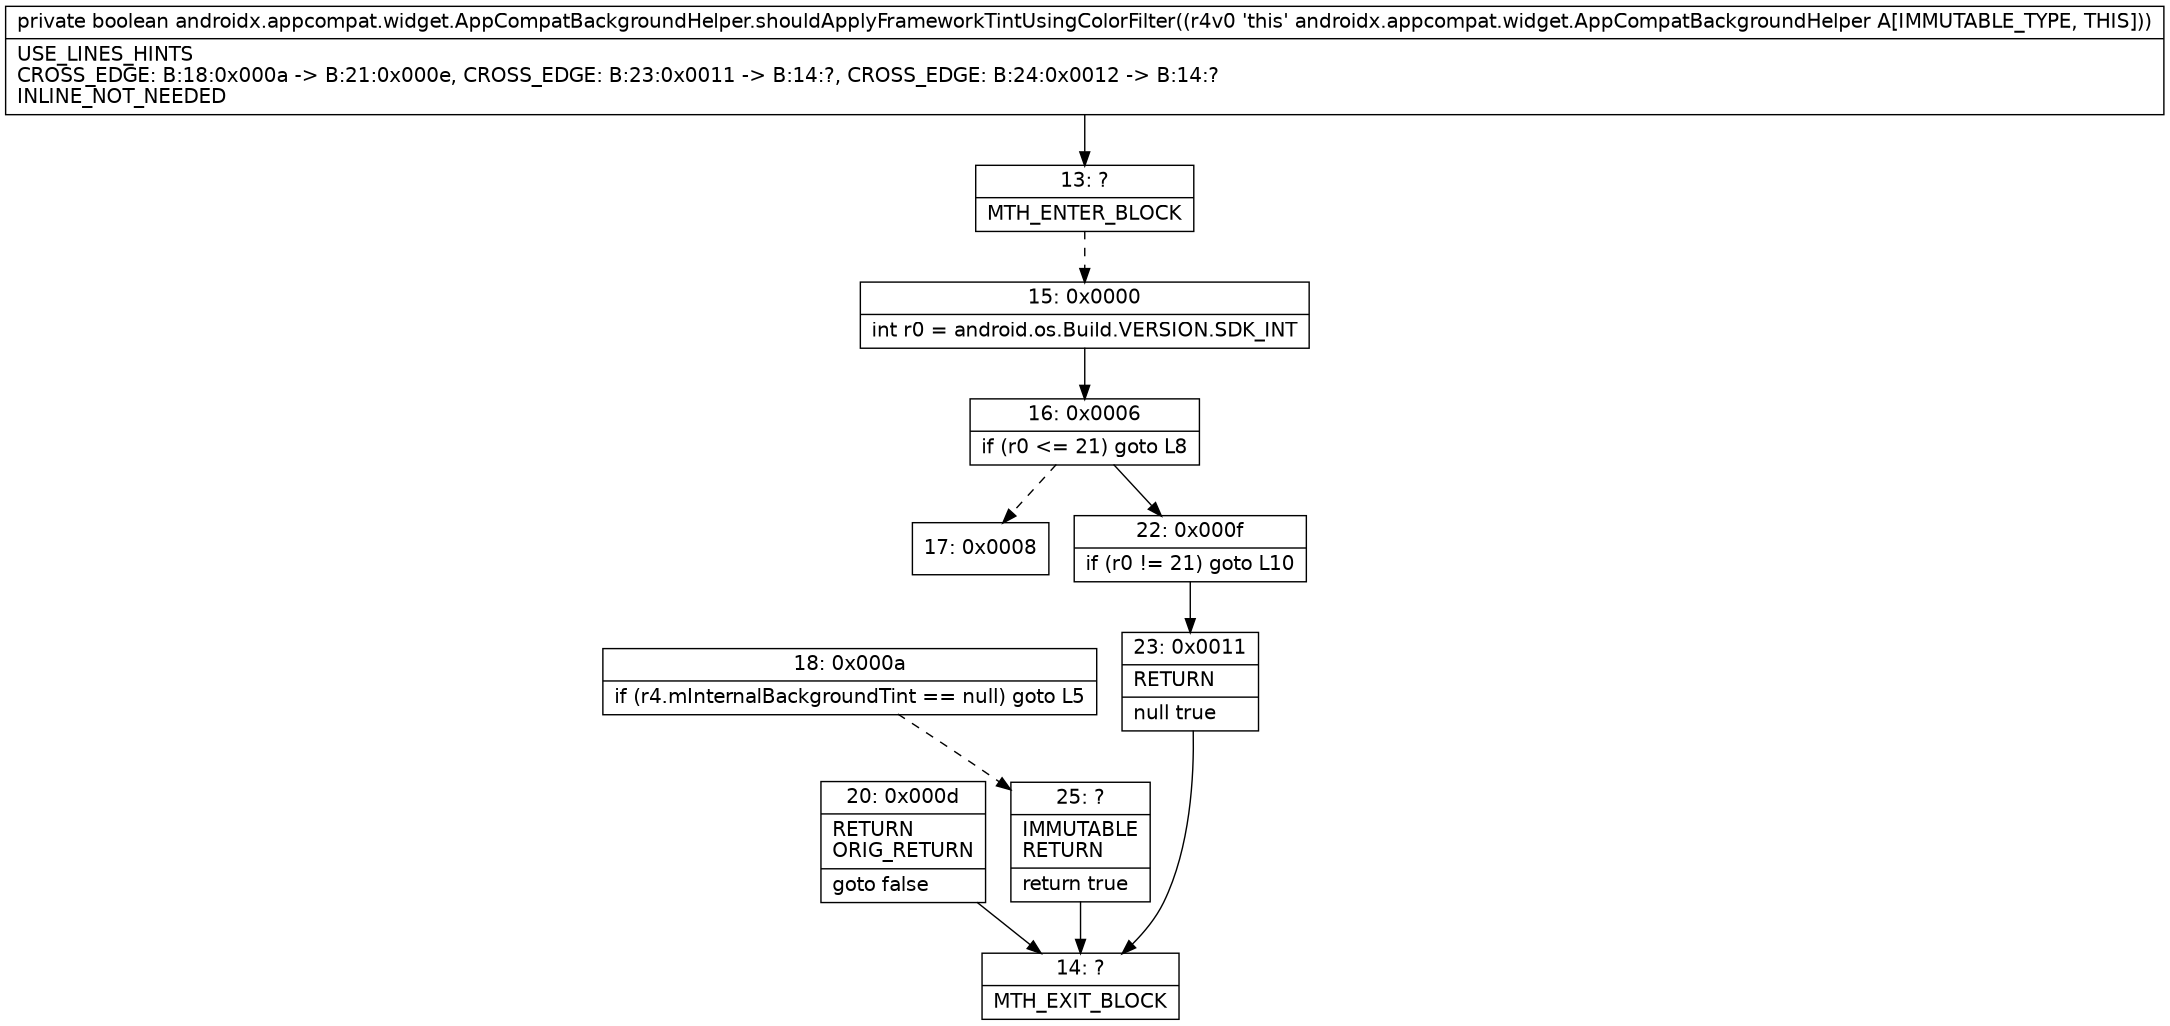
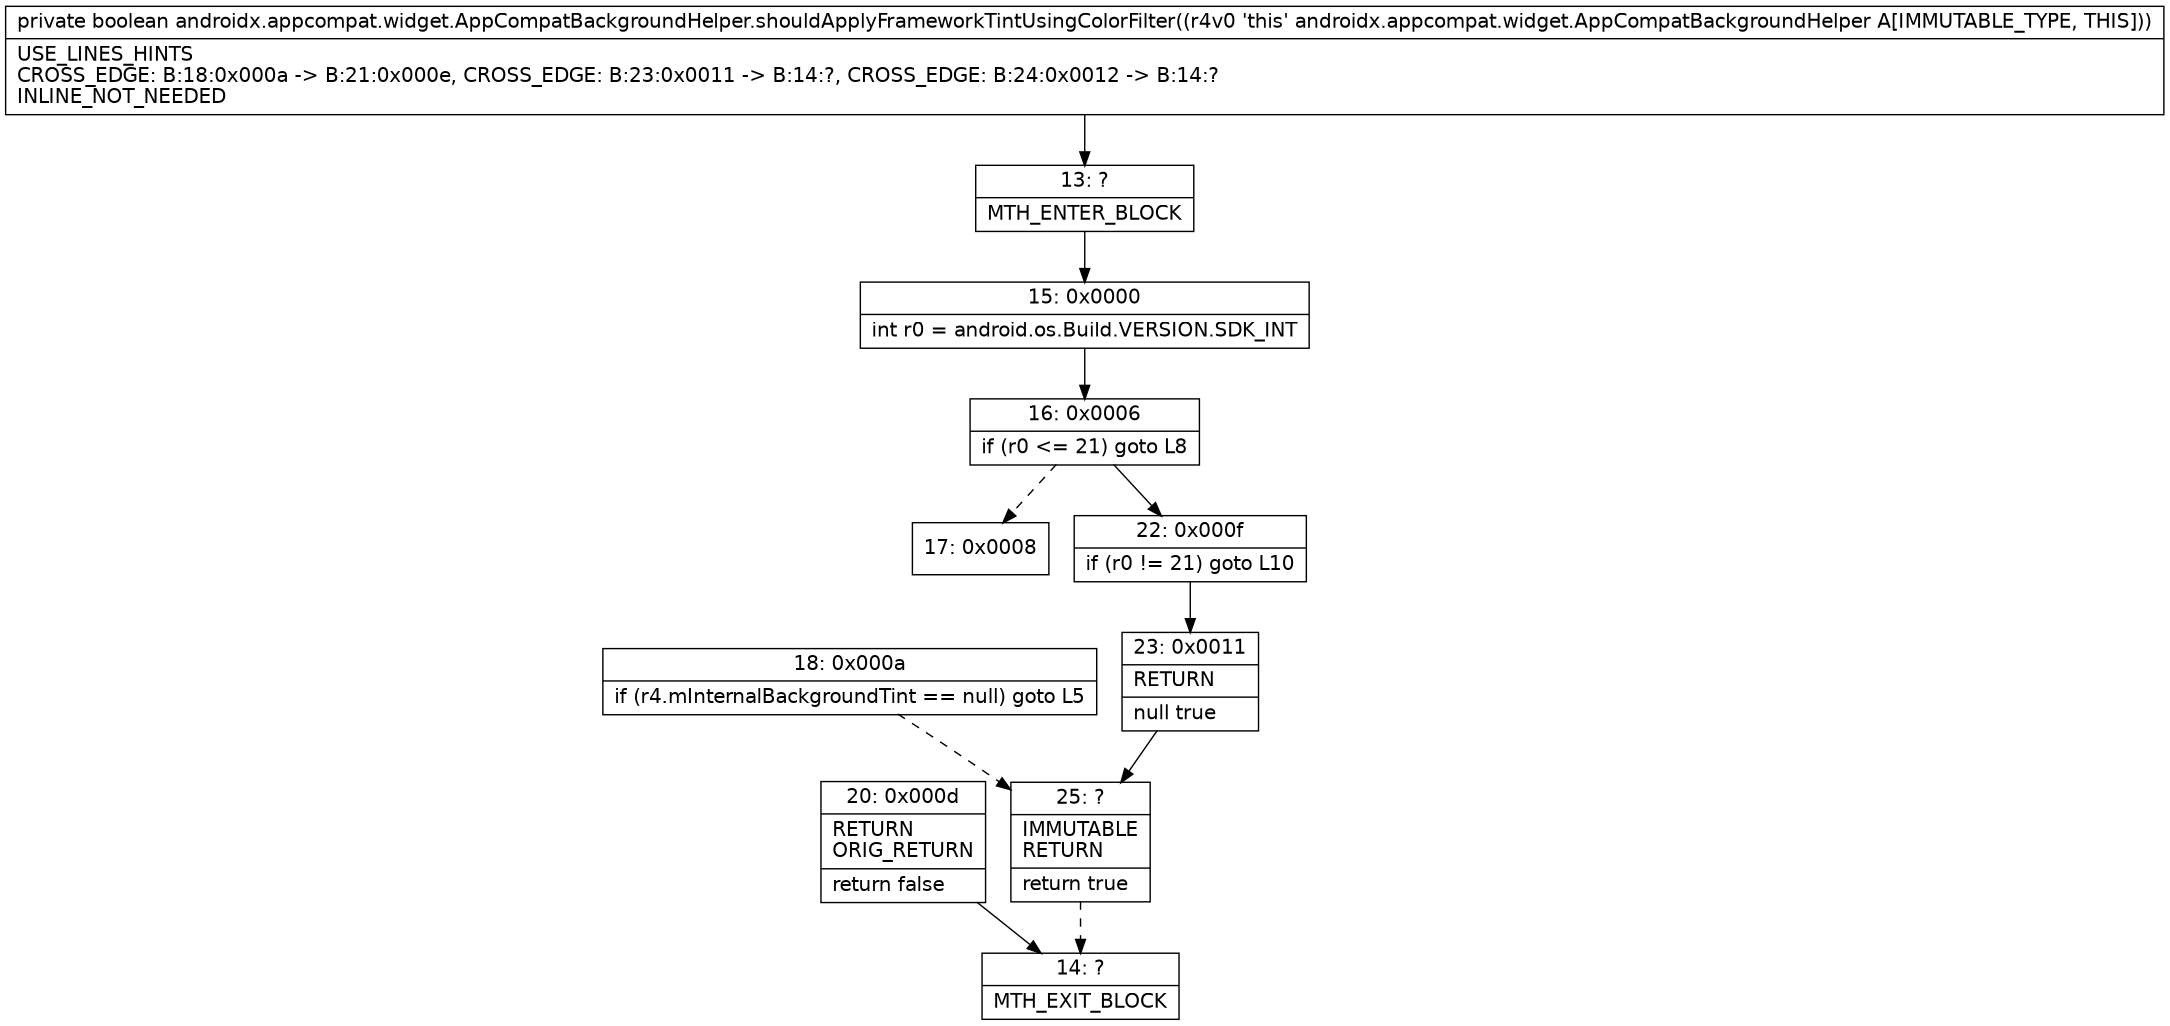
edge "13: ?" -> "15: 0x0000": style dashed -> solid
edge "23: 0x0011" -> "14: ?": now "23: 0x0011" -> "25: ?"
node "20: 0x000d": text "goto false" -> "return false"
edge "25: ?" -> "14: ?": style solid -> dashed
